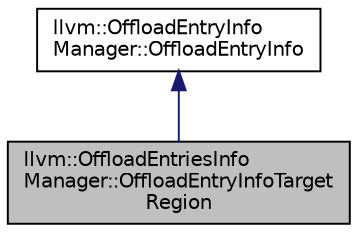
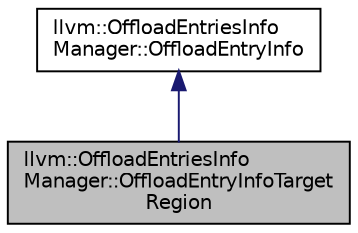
node "llvm::OffloadEntryInfo Manager::OffloadEntryInfo": label "llvm::OffloadEntryInfo Manager::OffloadEntryInfo" -> "llvm::OffloadEntriesInfo Manager::OffloadEntryInfo"
